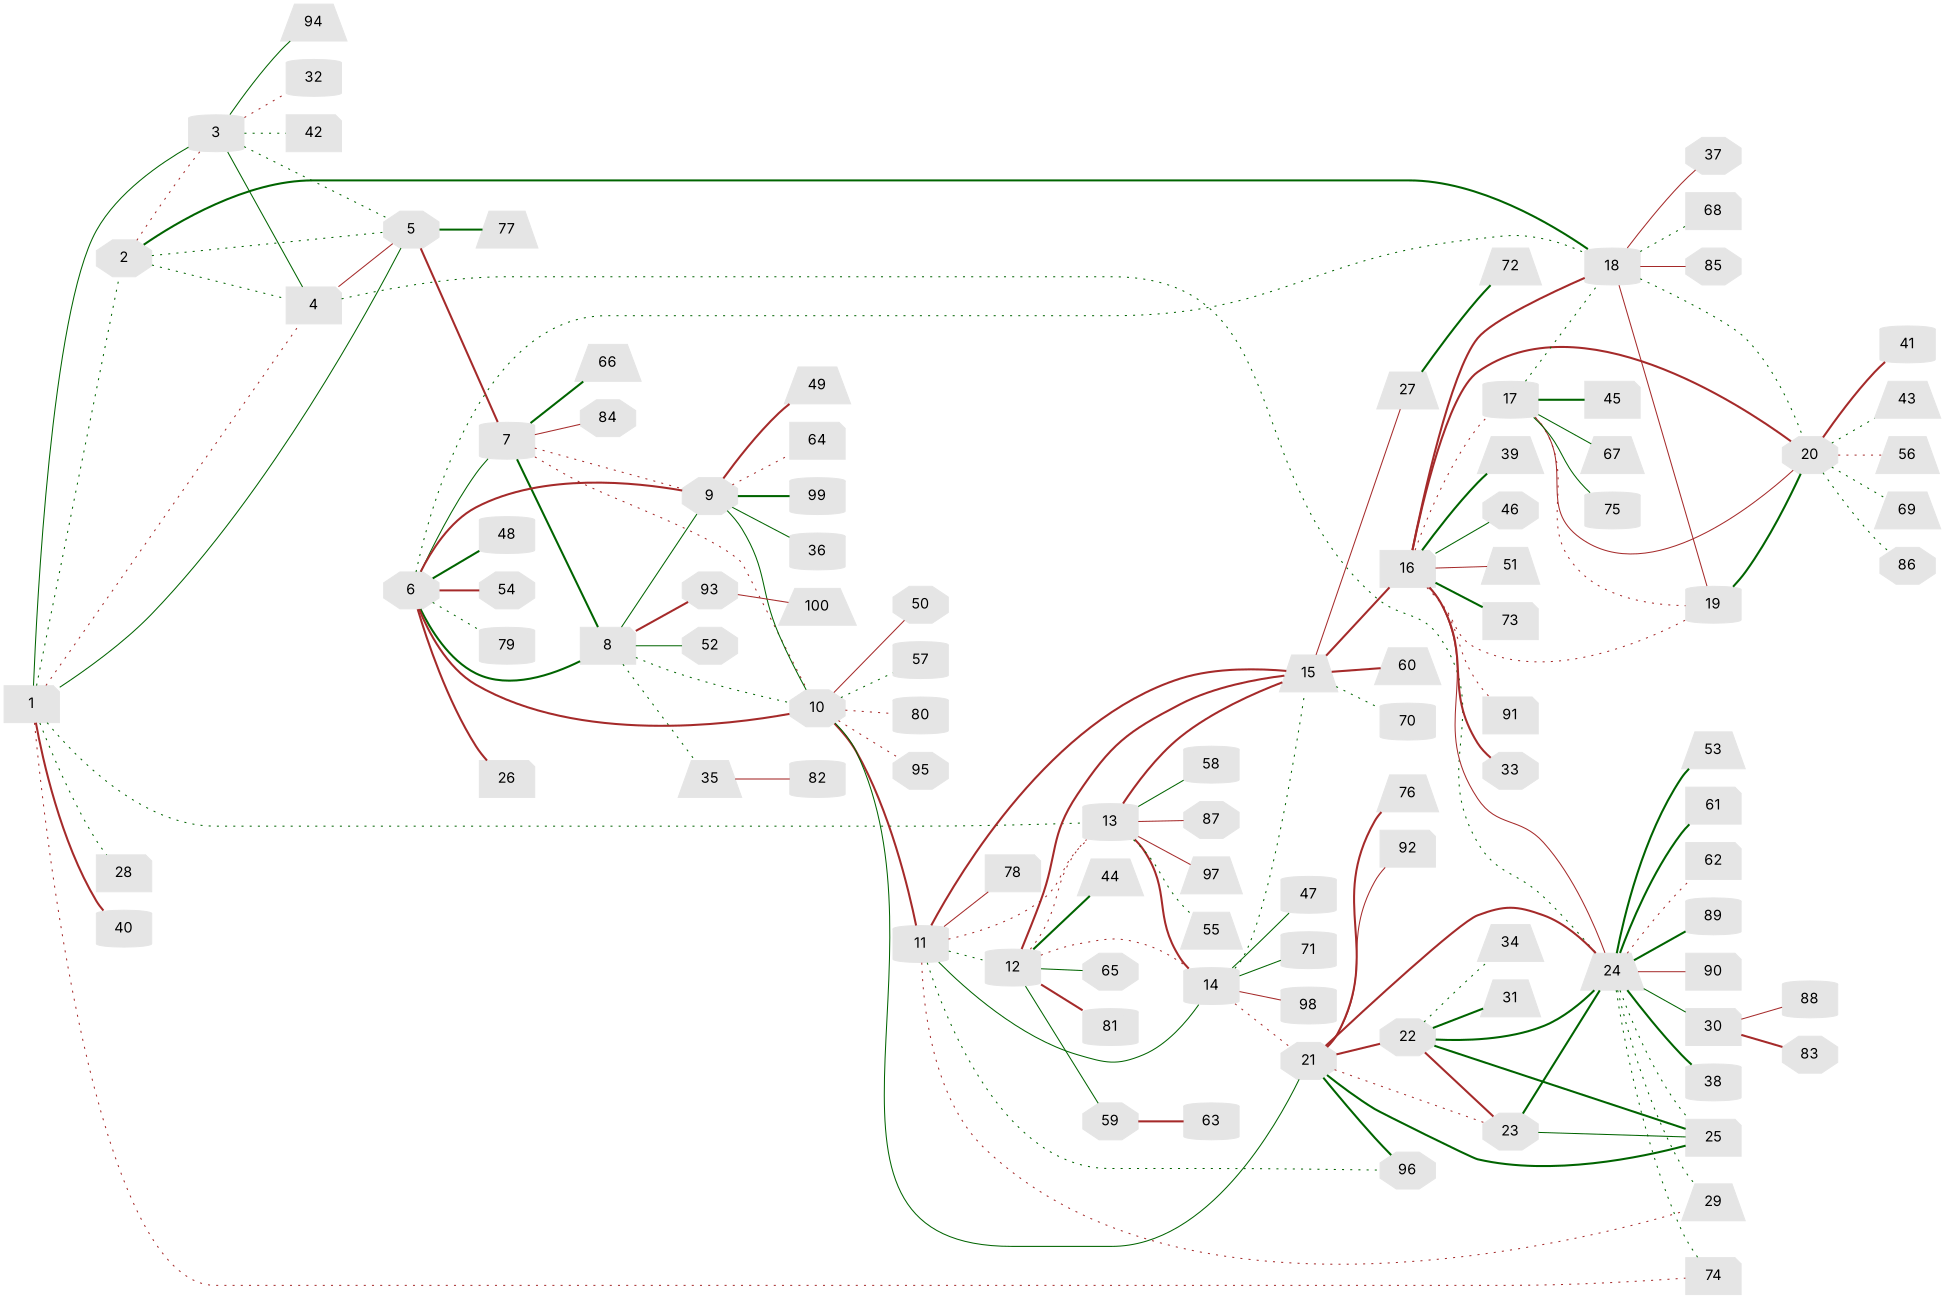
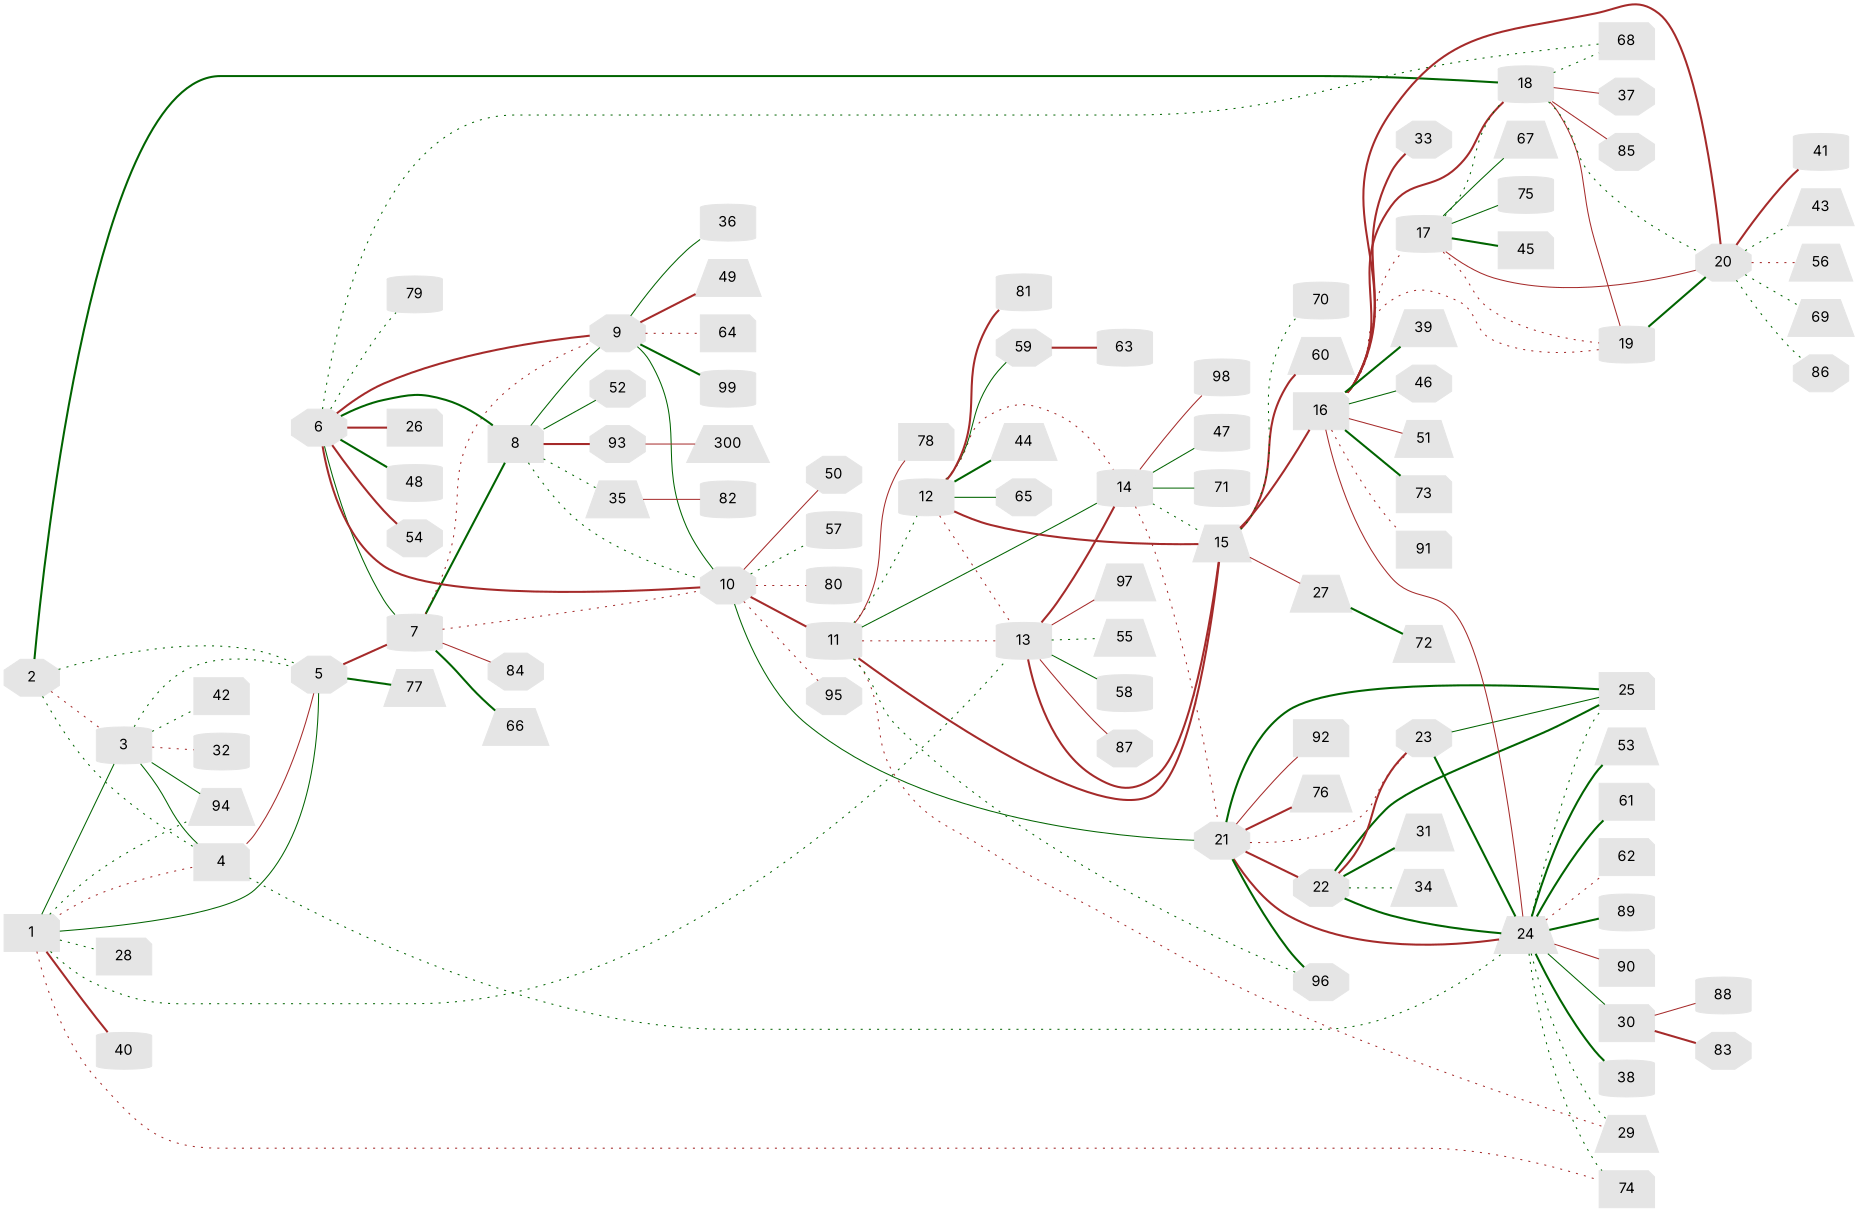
edge "18" -- "6": now "68" -- "6"
edge "2" -- "1": now "94" -- "1"
node "100": label "100" -> "300"
